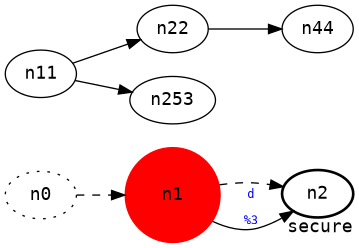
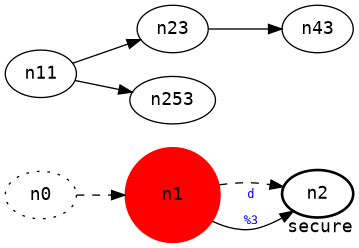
node "n22": label "n22" -> "n23"
node "n44": label "n44" -> "n43"
